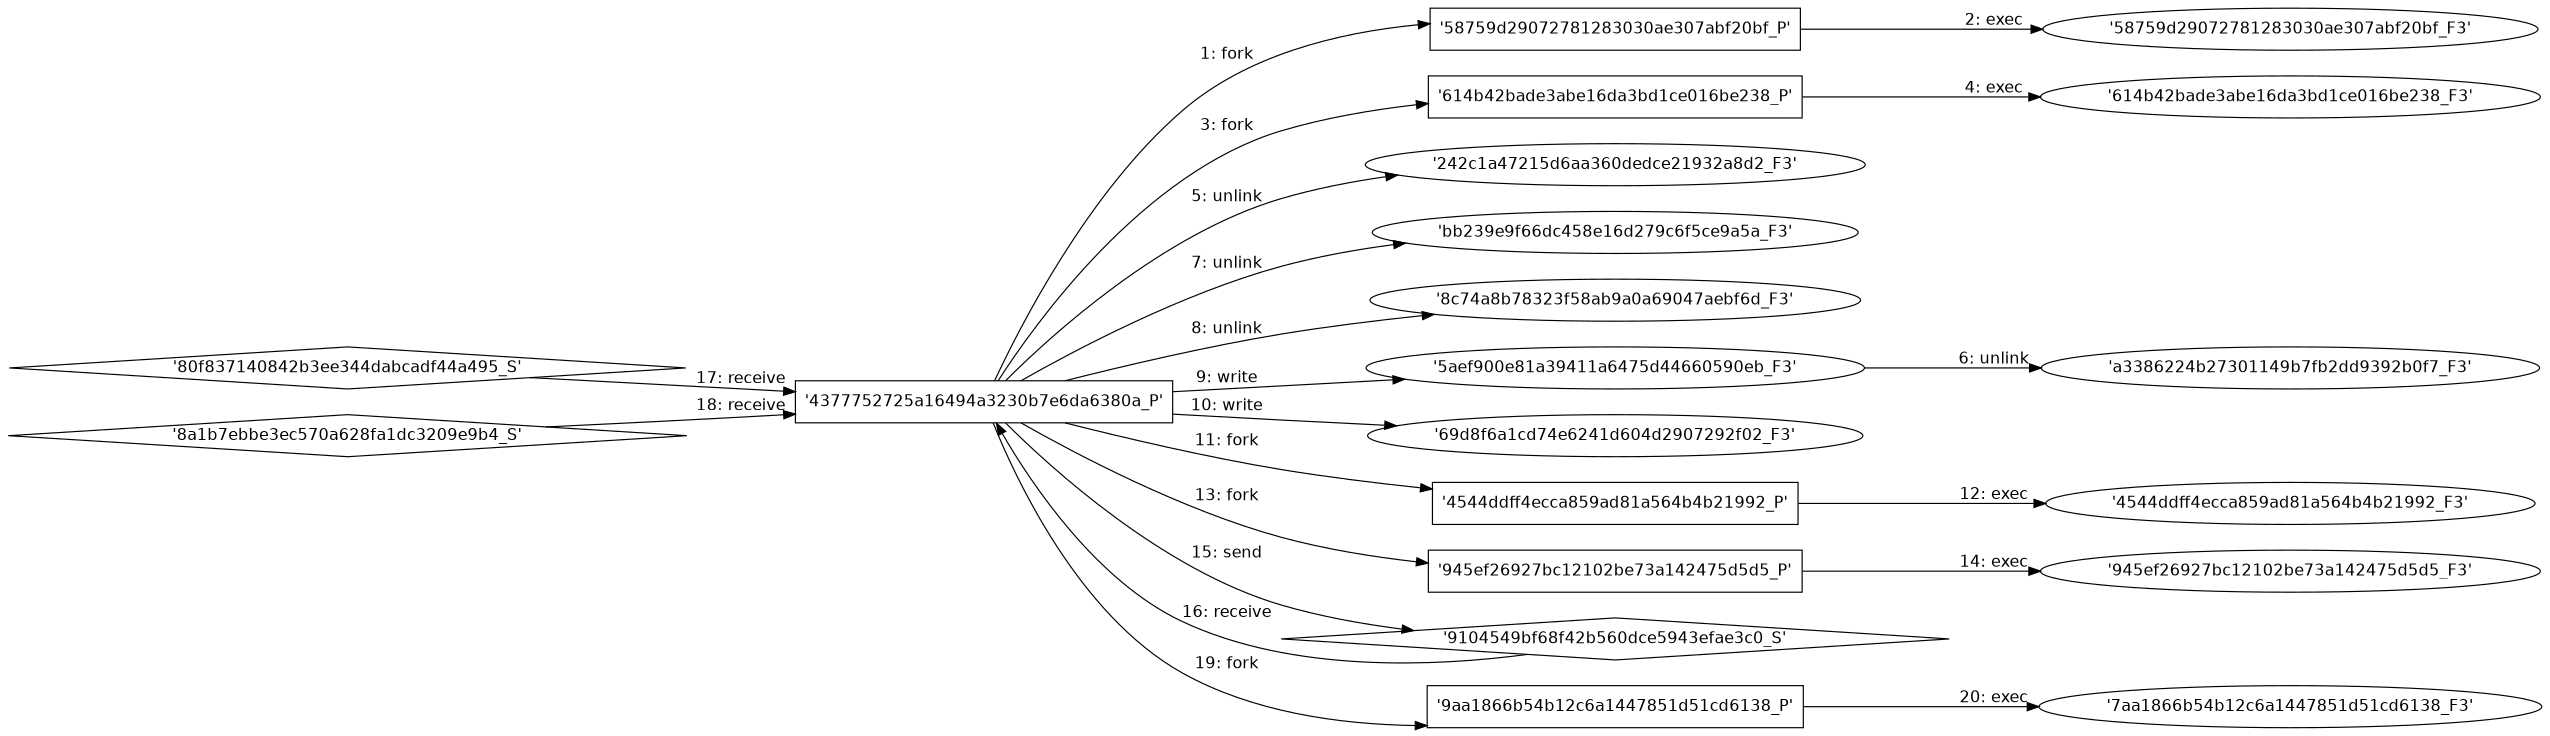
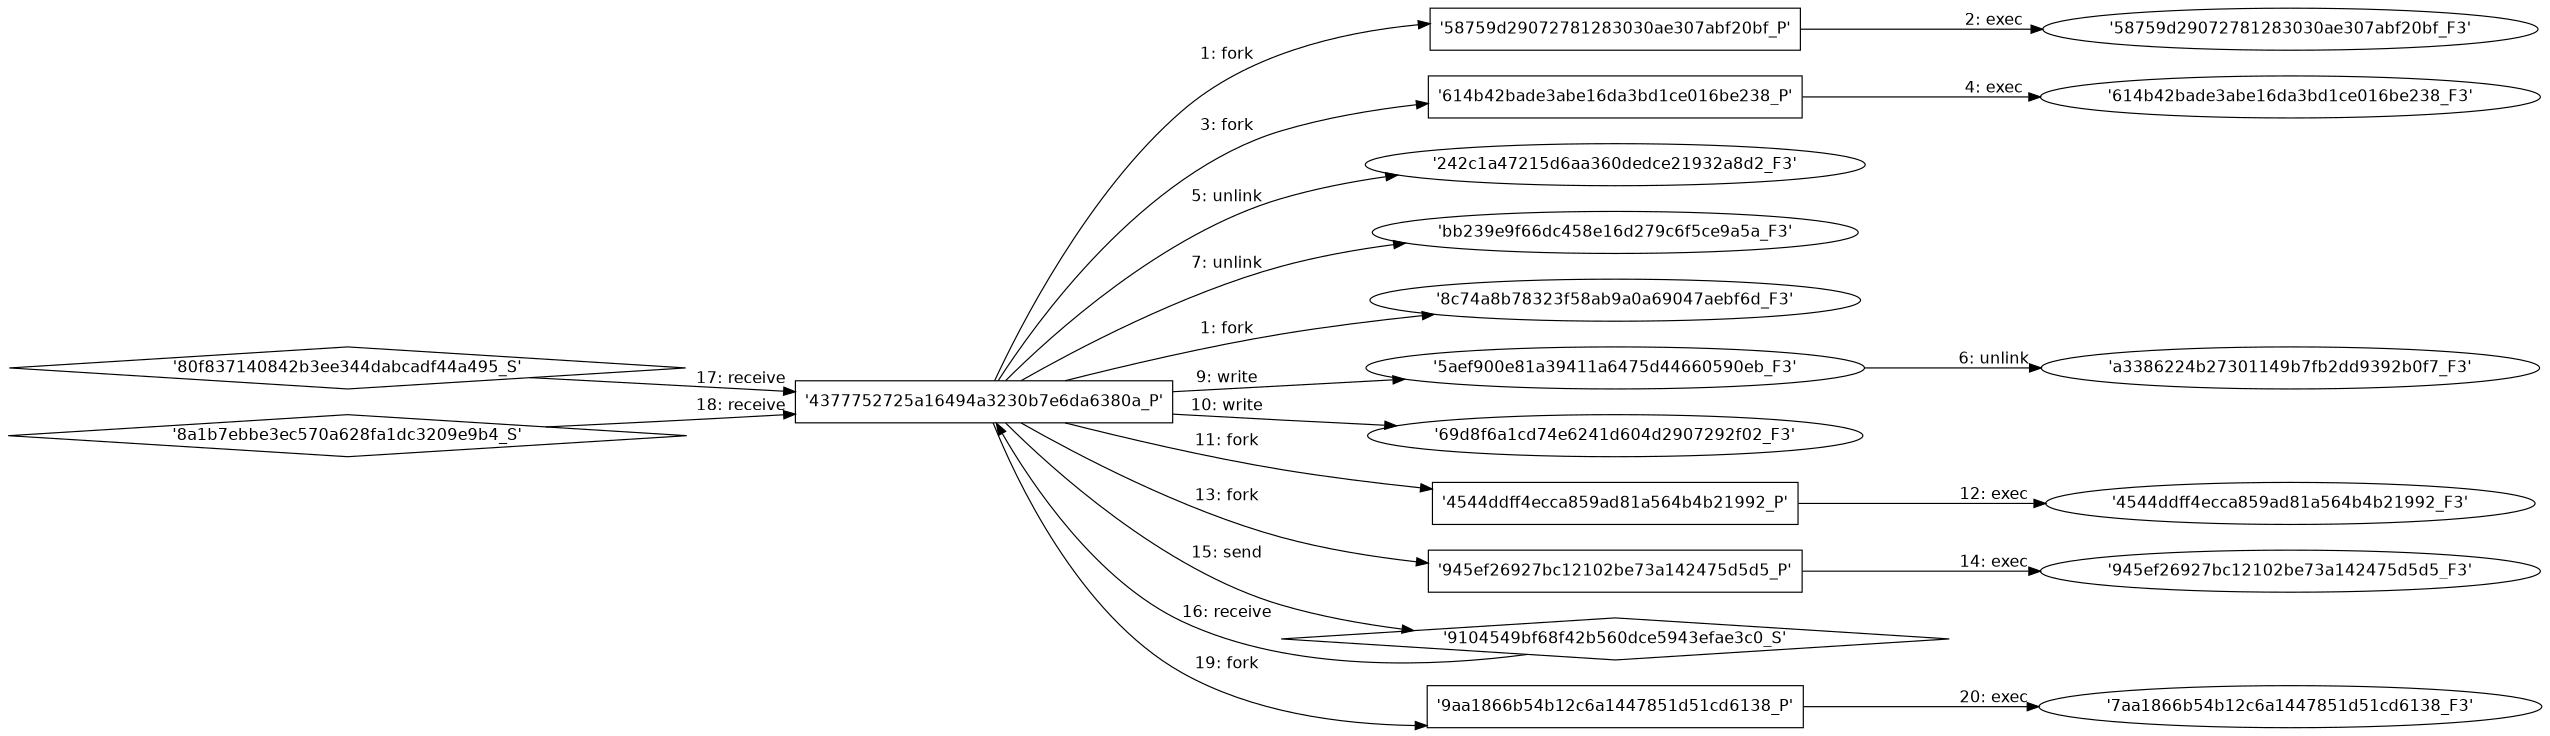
edge "'4377752725a16494a3230b7e6da6380a_P'" -> "'8c74a8b78323f58ab9a0a69047aebf6d_F3'": label "8: unlink" -> "1: fork"
